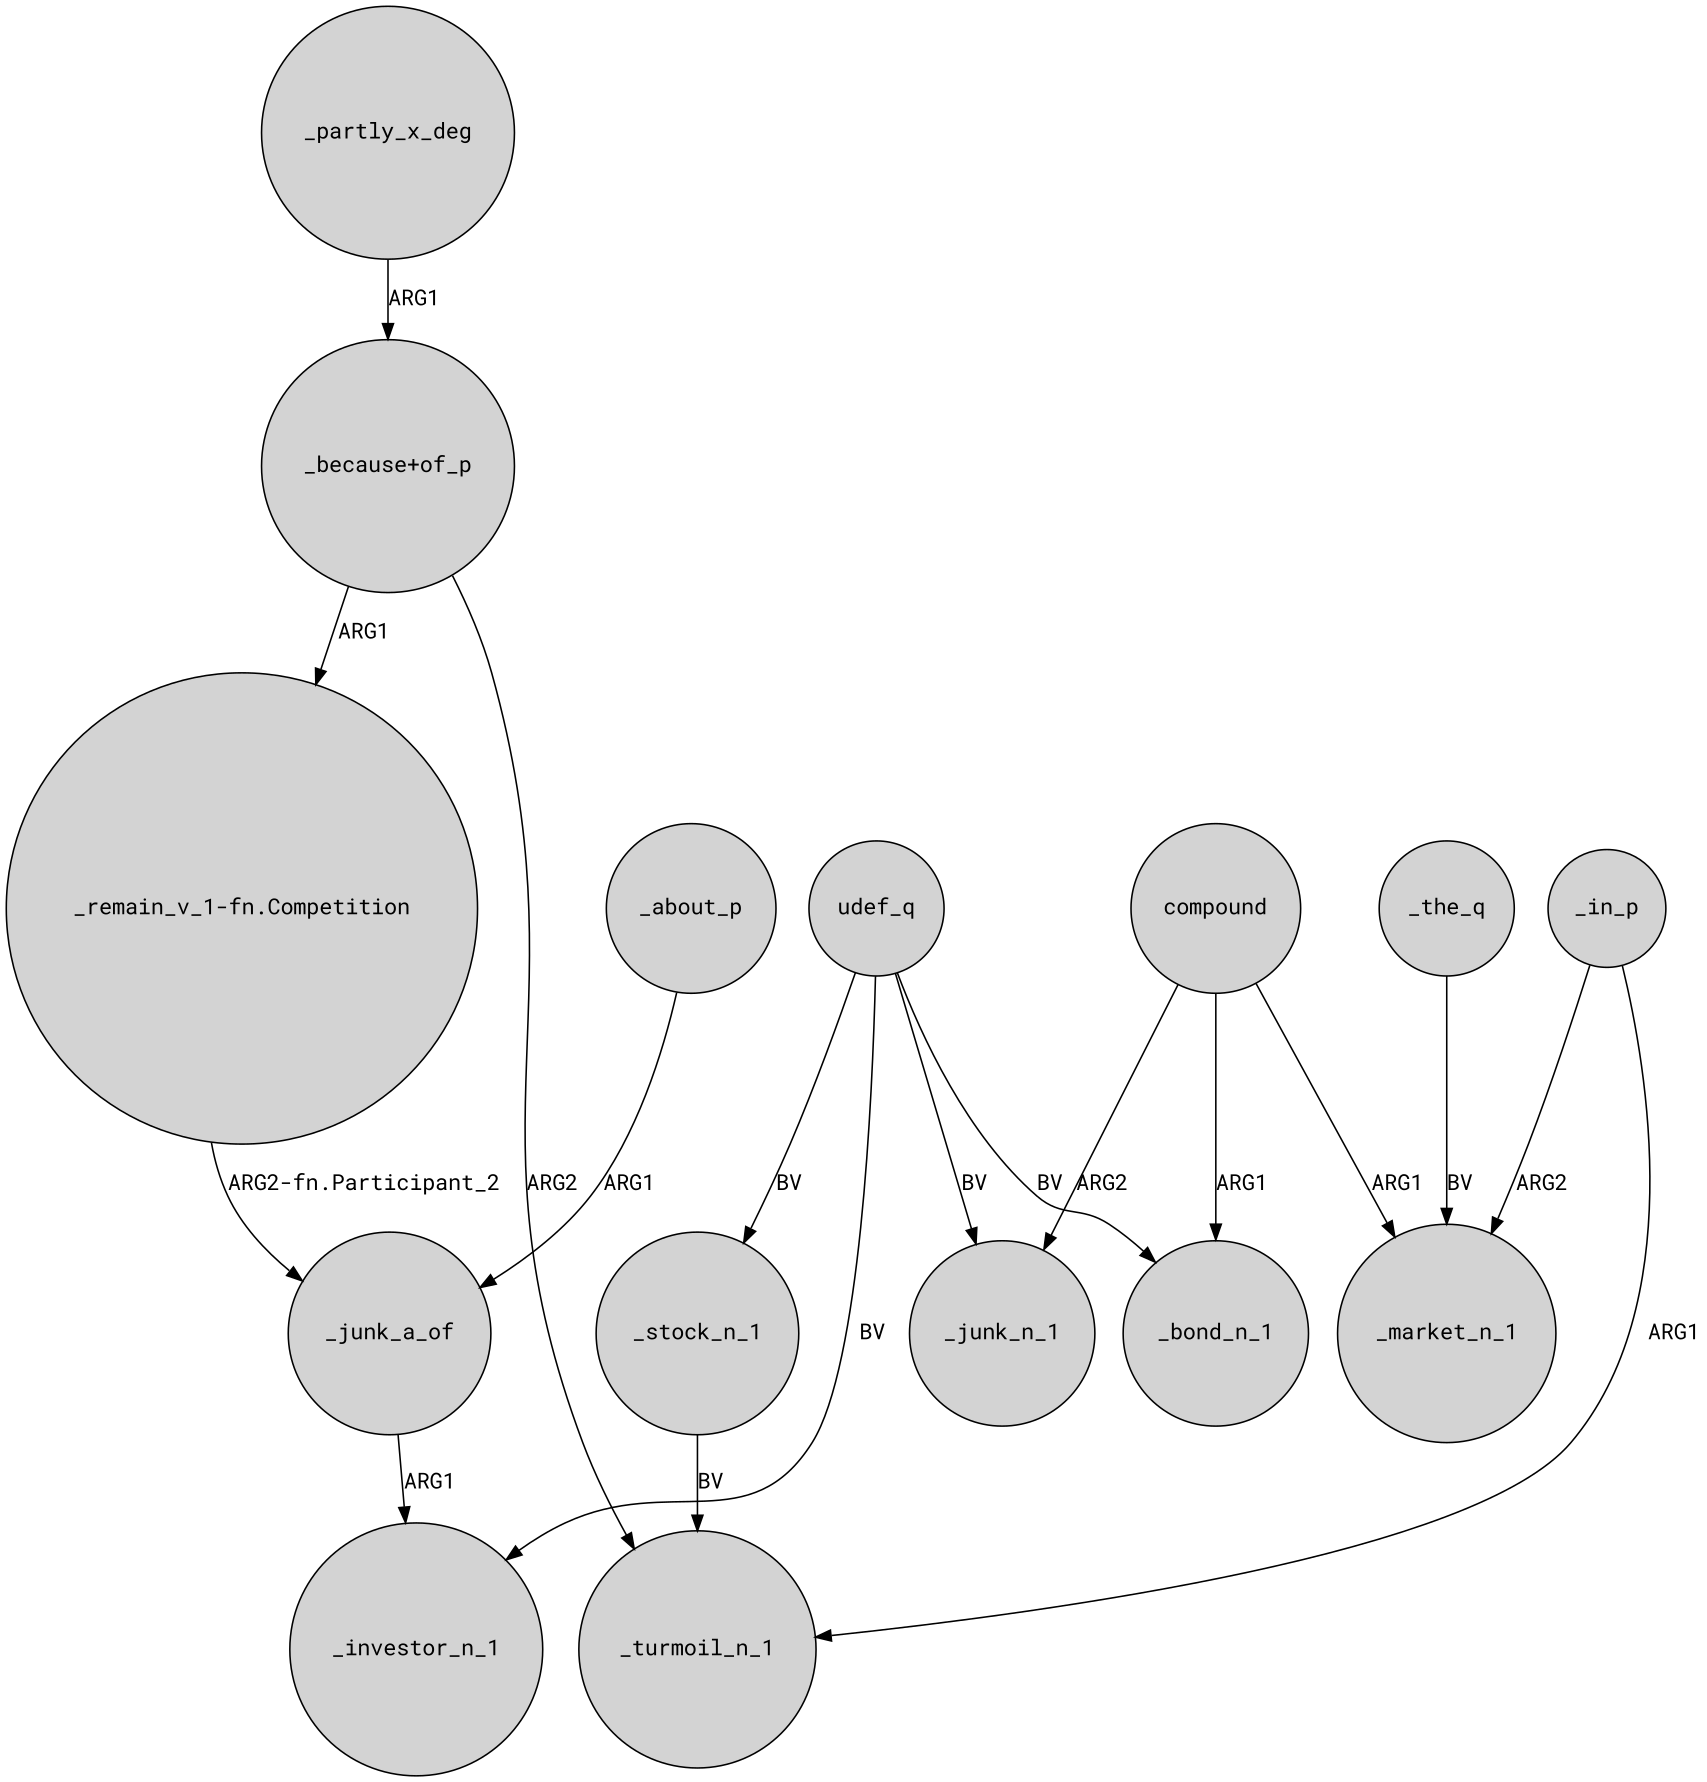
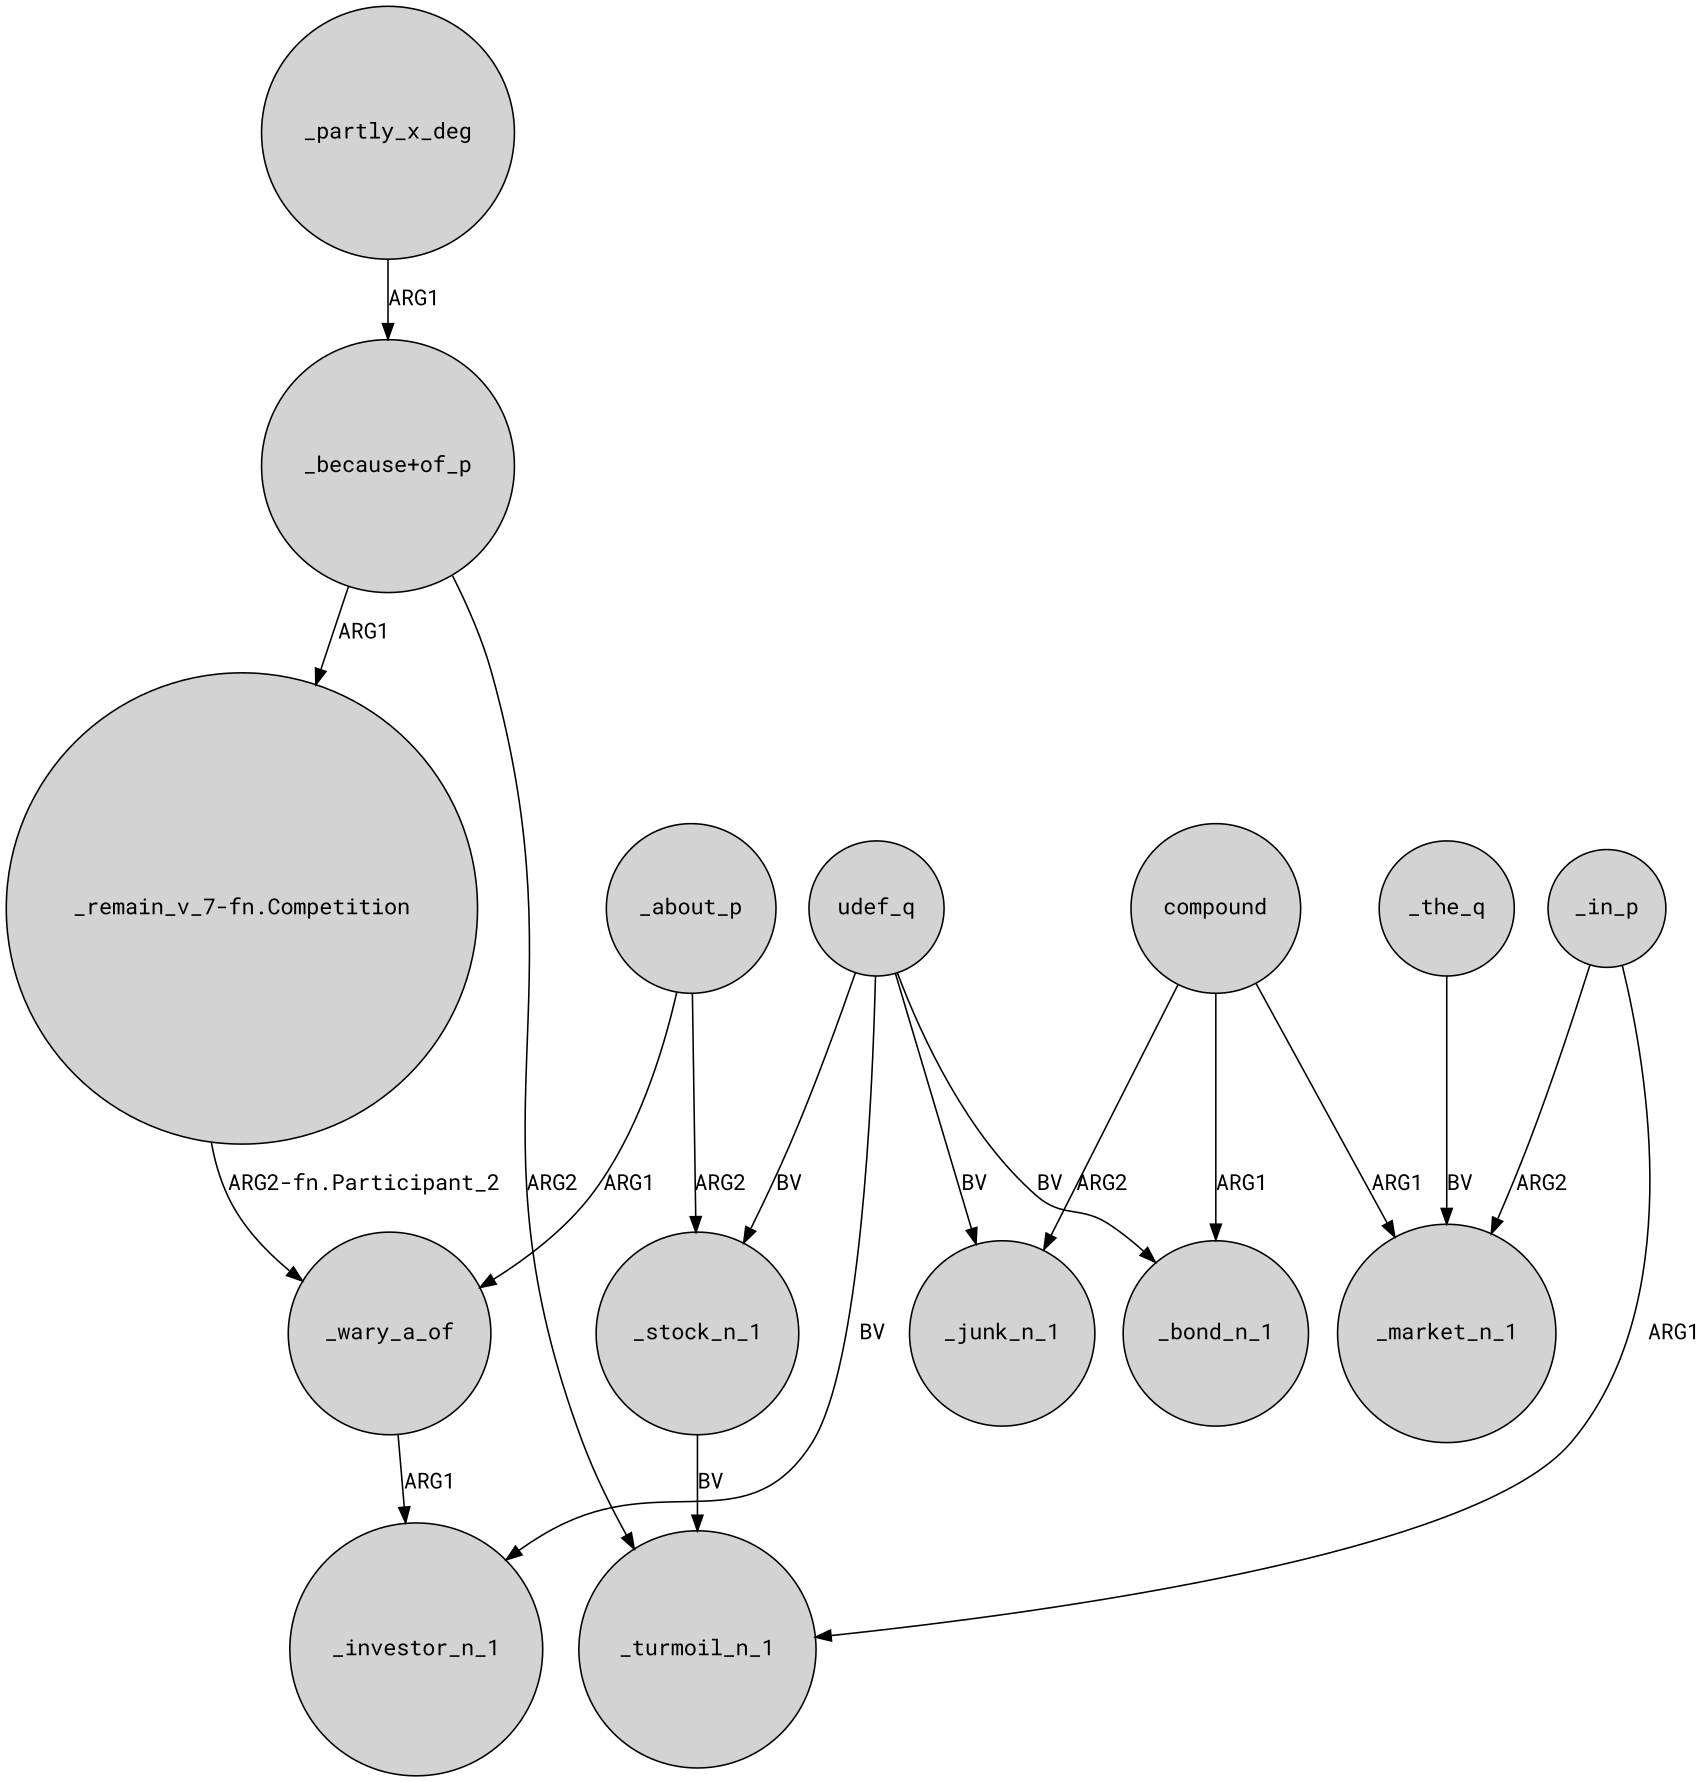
node "_remain_v_1-fn.Competition": label "_remain_v_1-fn.Competition" -> "_remain_v_7-fn.Competition"
edge "_about_p" -> "_stock_n_1": added, label "ARG2"
node "_junk_a_of": label "_junk_a_of" -> "_wary_a_of"
